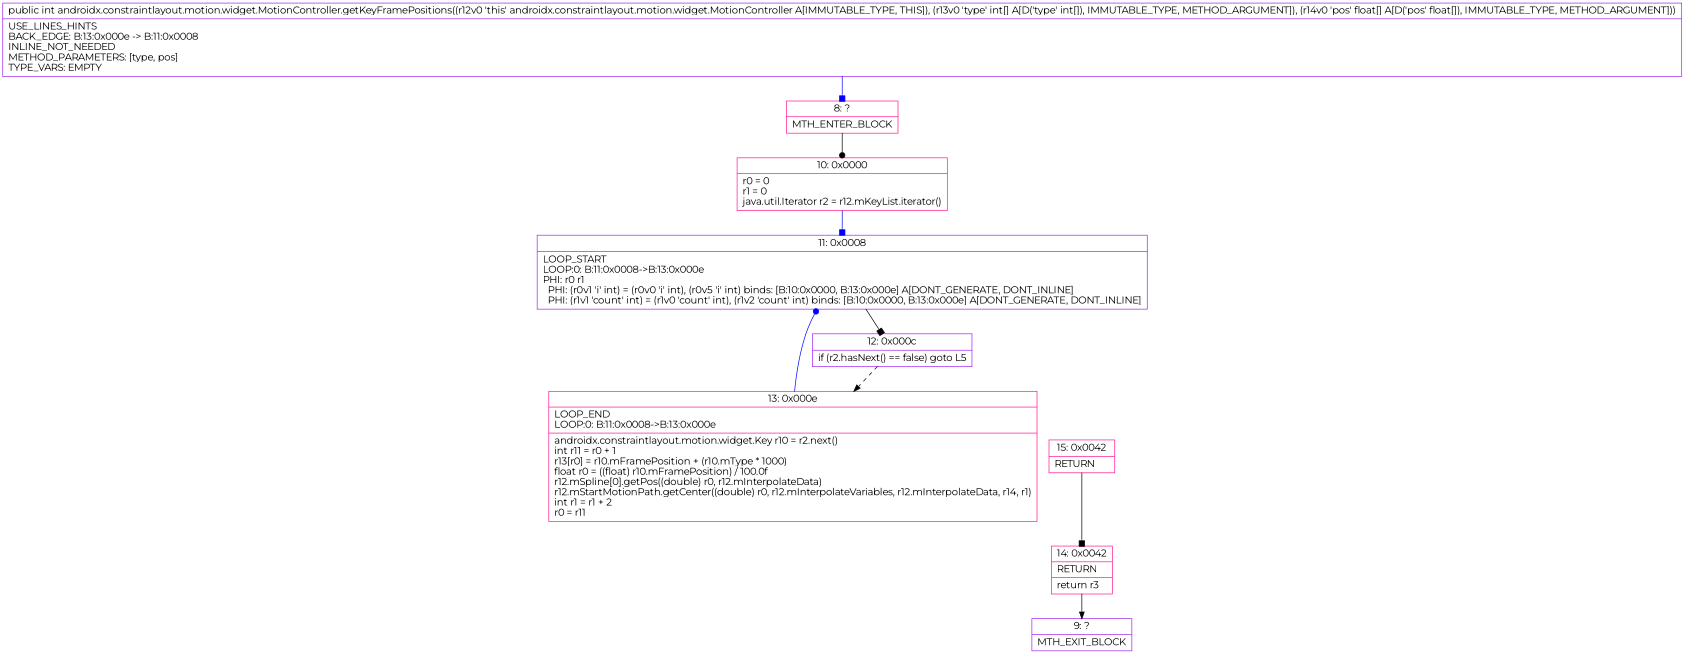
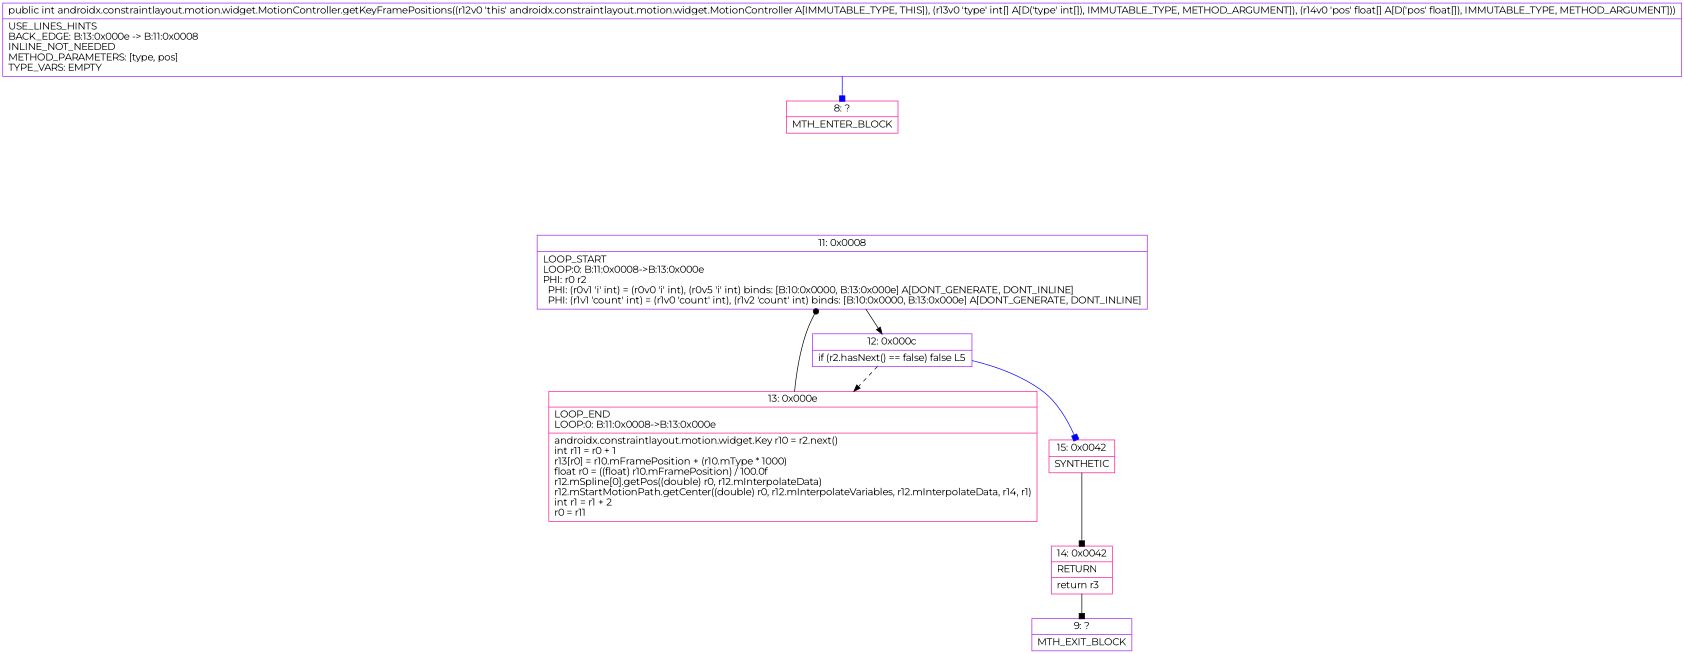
node "10: 0x0000": removed
node "11: 0x0008": text "PHI: r0 r1" -> "PHI: r0 r2"
edge "11: 0x0008" -> "12: 0x000c": arrowhead box -> normal
edge "13: 0x000e" -> "11: 0x0008": color blue -> black
node "12: 0x000c": text "if (r2.hasNext() == false) goto L5" -> "if (r2.hasNext() == false) false L5"
edge "12: 0x000c" -> "15: 0x0042": added
node "15: 0x0042": text "RETURN" -> "SYNTHETIC"
edge "14: 0x0042" -> "9: ?": arrowhead normal -> box
